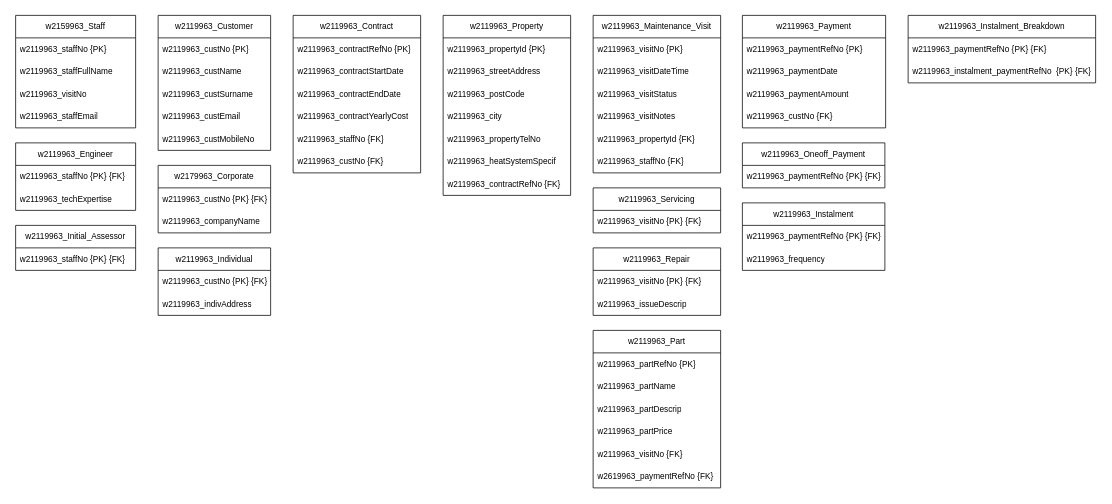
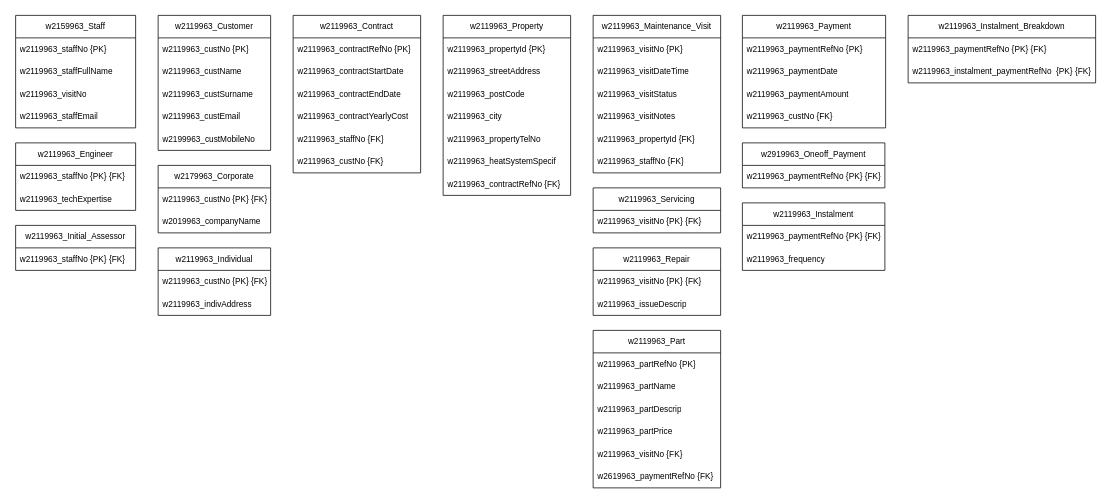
node "w2119963_custMobileNo": label "w2119963_custMobileNo" -> "w2199963_custMobileNo"
node "w2119963_Oneoff_Payment": label "w2119963_Oneoff_Payment" -> "w2919963_Oneoff_Payment"
node "w2119963_companyName": label "w2119963_companyName" -> "w2019963_companyName"
